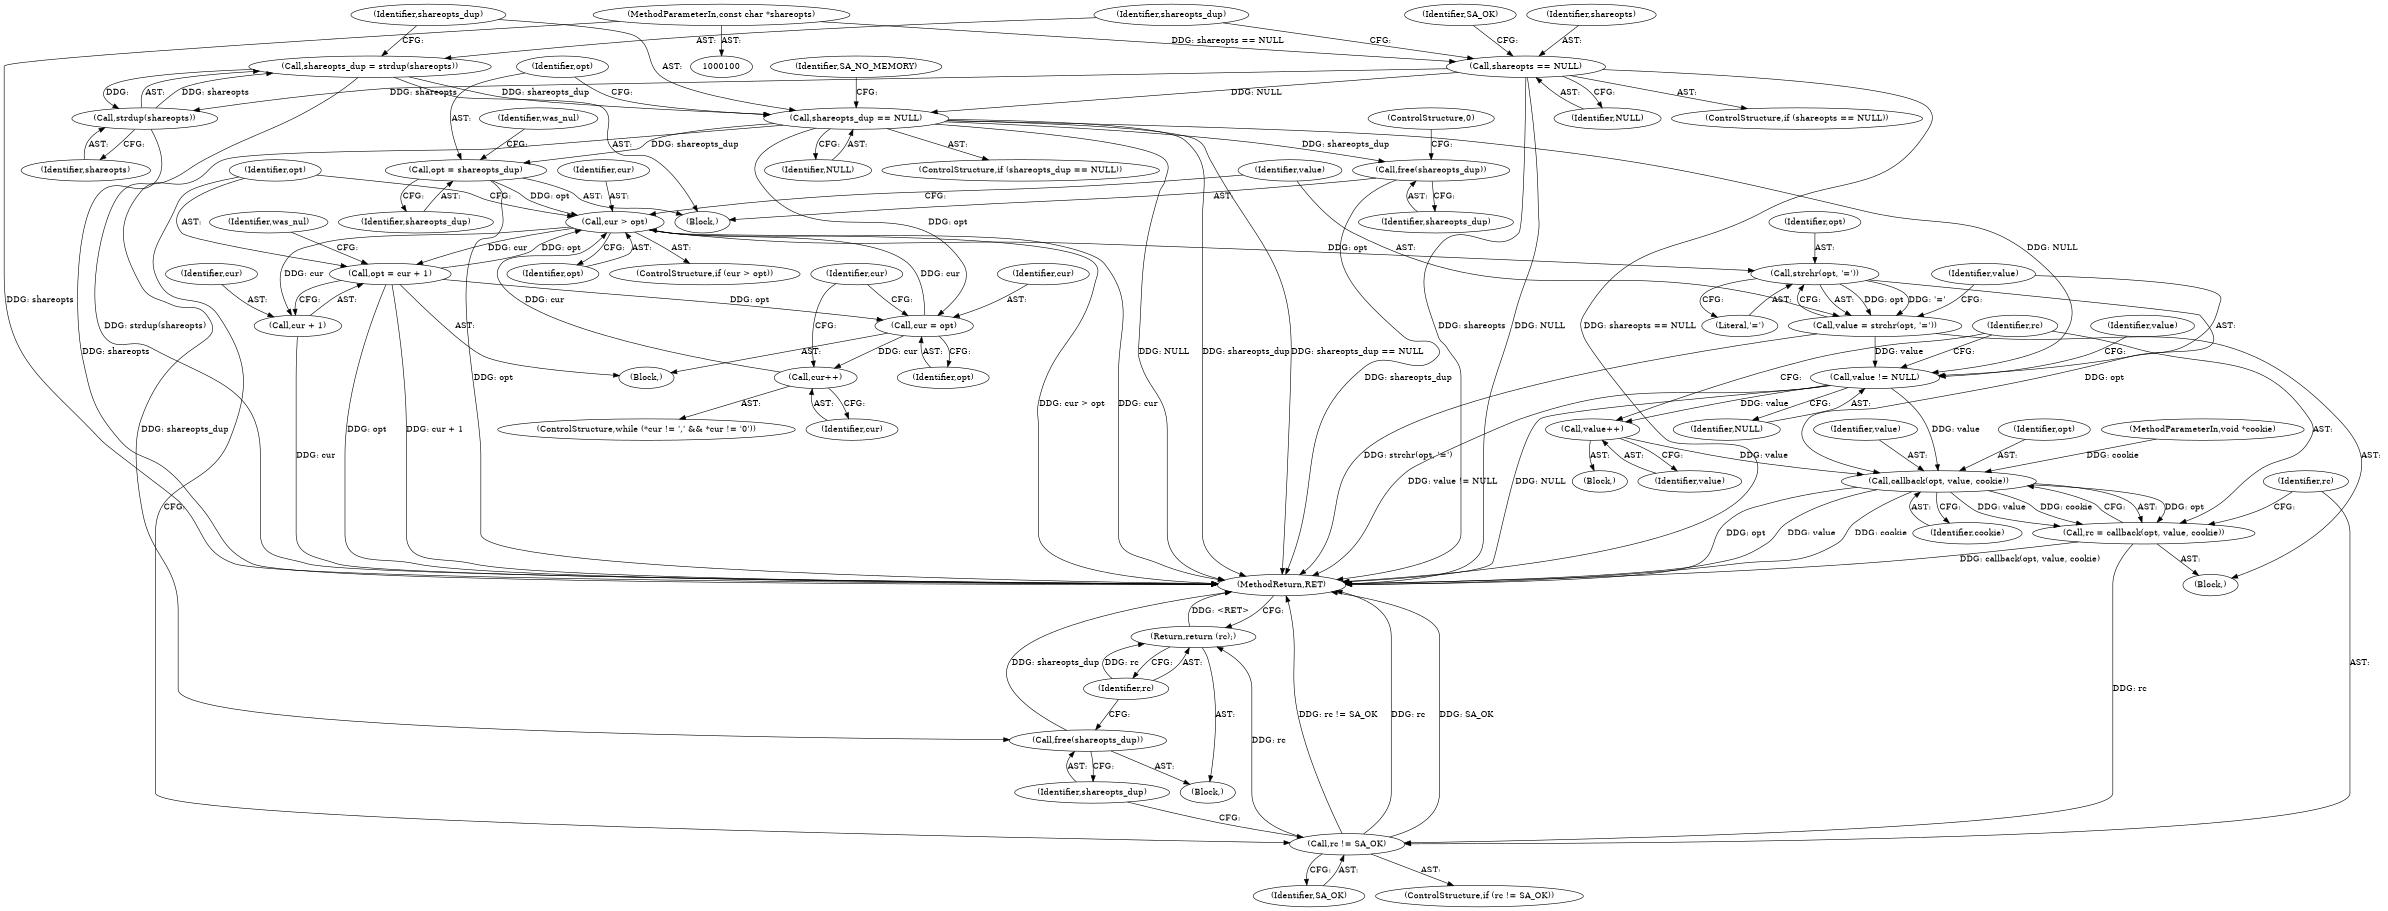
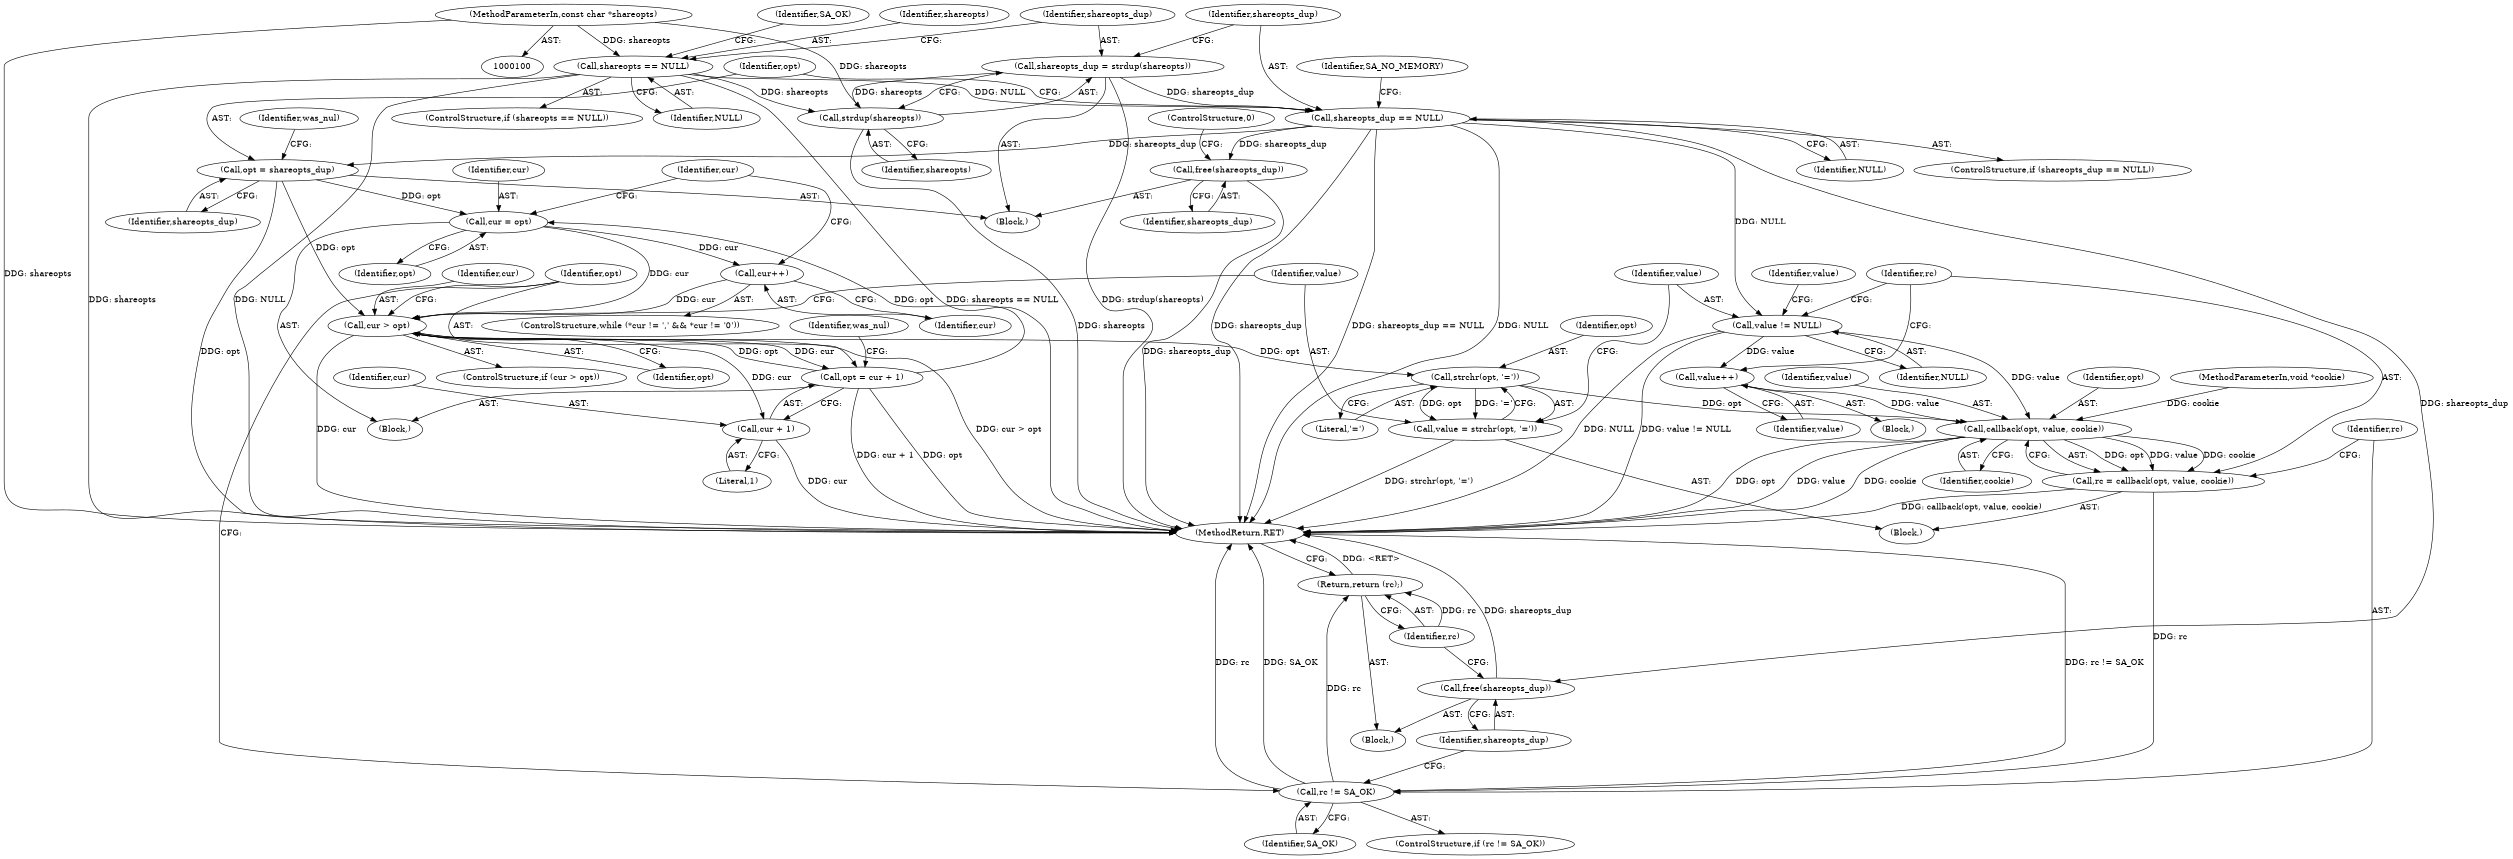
edge "(MethodParameterIn,const char *shareopts)" -> "(Call,strdup(shareopts))": added, label "DDG: shareopts"
edge "(MethodParameterIn,const char *shareopts)" -> "(Call,shareopts == NULL)": label "DDG: shareopts == NULL" -> "DDG: shareopts"
edge "(Call,shareopts_dup = strdup(shareopts))" -> "(Call,strdup(shareopts))": label "DDG: " -> "CFG: "
edge "(Call,shareopts_dup == NULL)" -> "(Call,cur = opt)": now "(Call,opt = shareopts_dup)" -> "(Call,cur = opt)"
edge "(Call,value = strchr(opt, '='))" -> "(Call,value != NULL)": removed, label "DDG: value"
node "(Literal,1)": added
